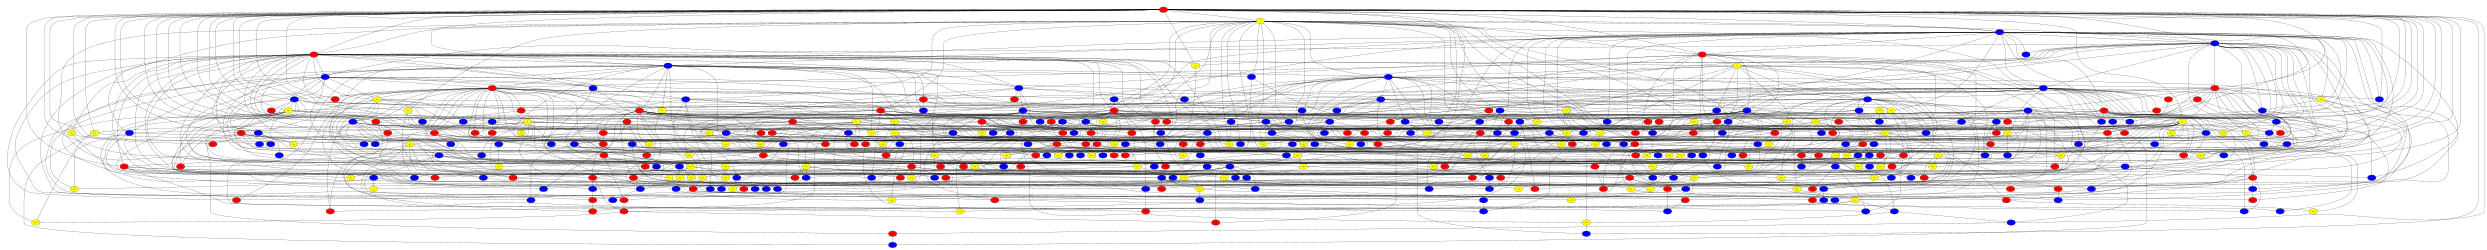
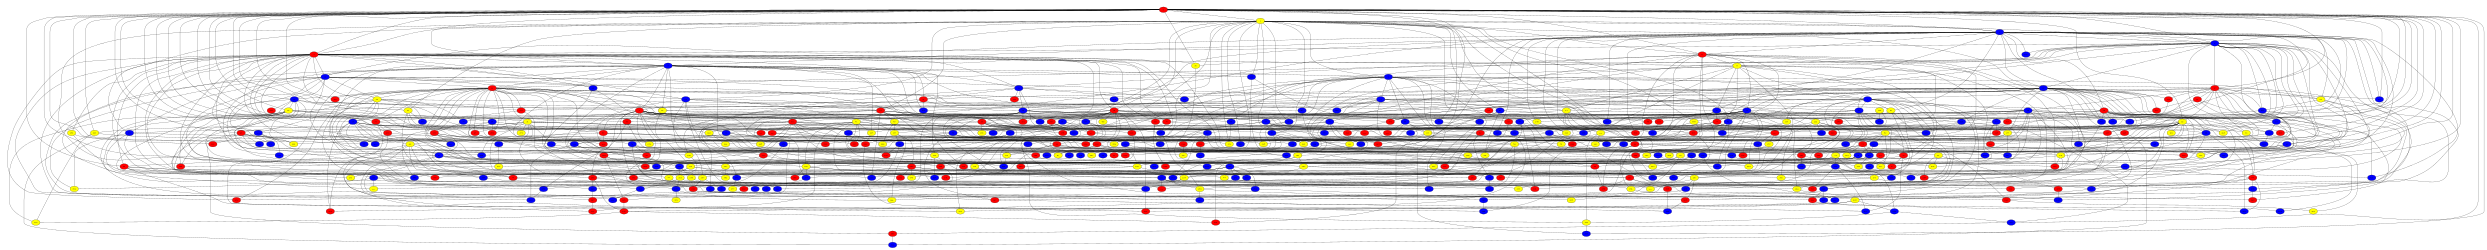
edge "122" -- "210": now "248" -- "210"
node "351": added
